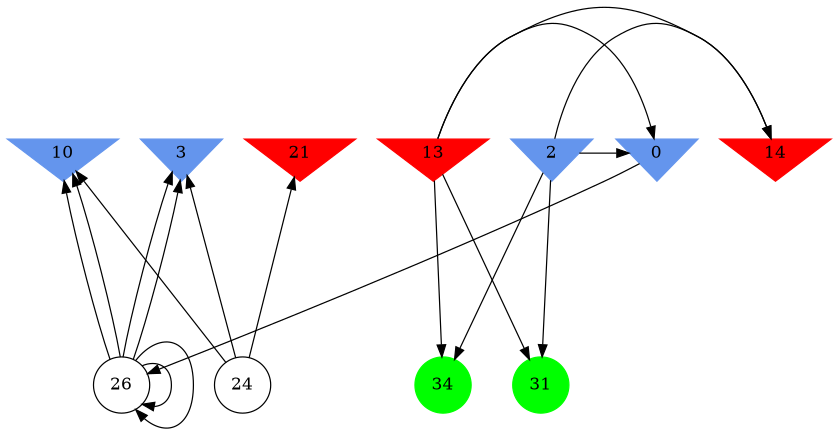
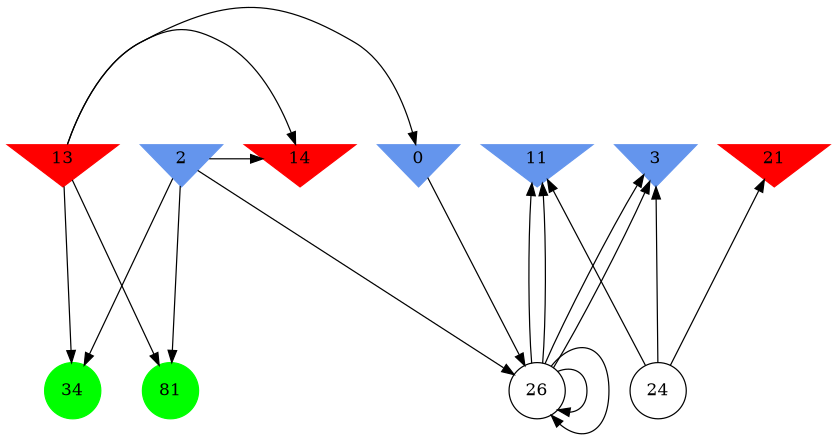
node "10": label "10" -> "11"
edge "2" -> "0": now "2" -> "26"
node "31": label "31" -> "81"
